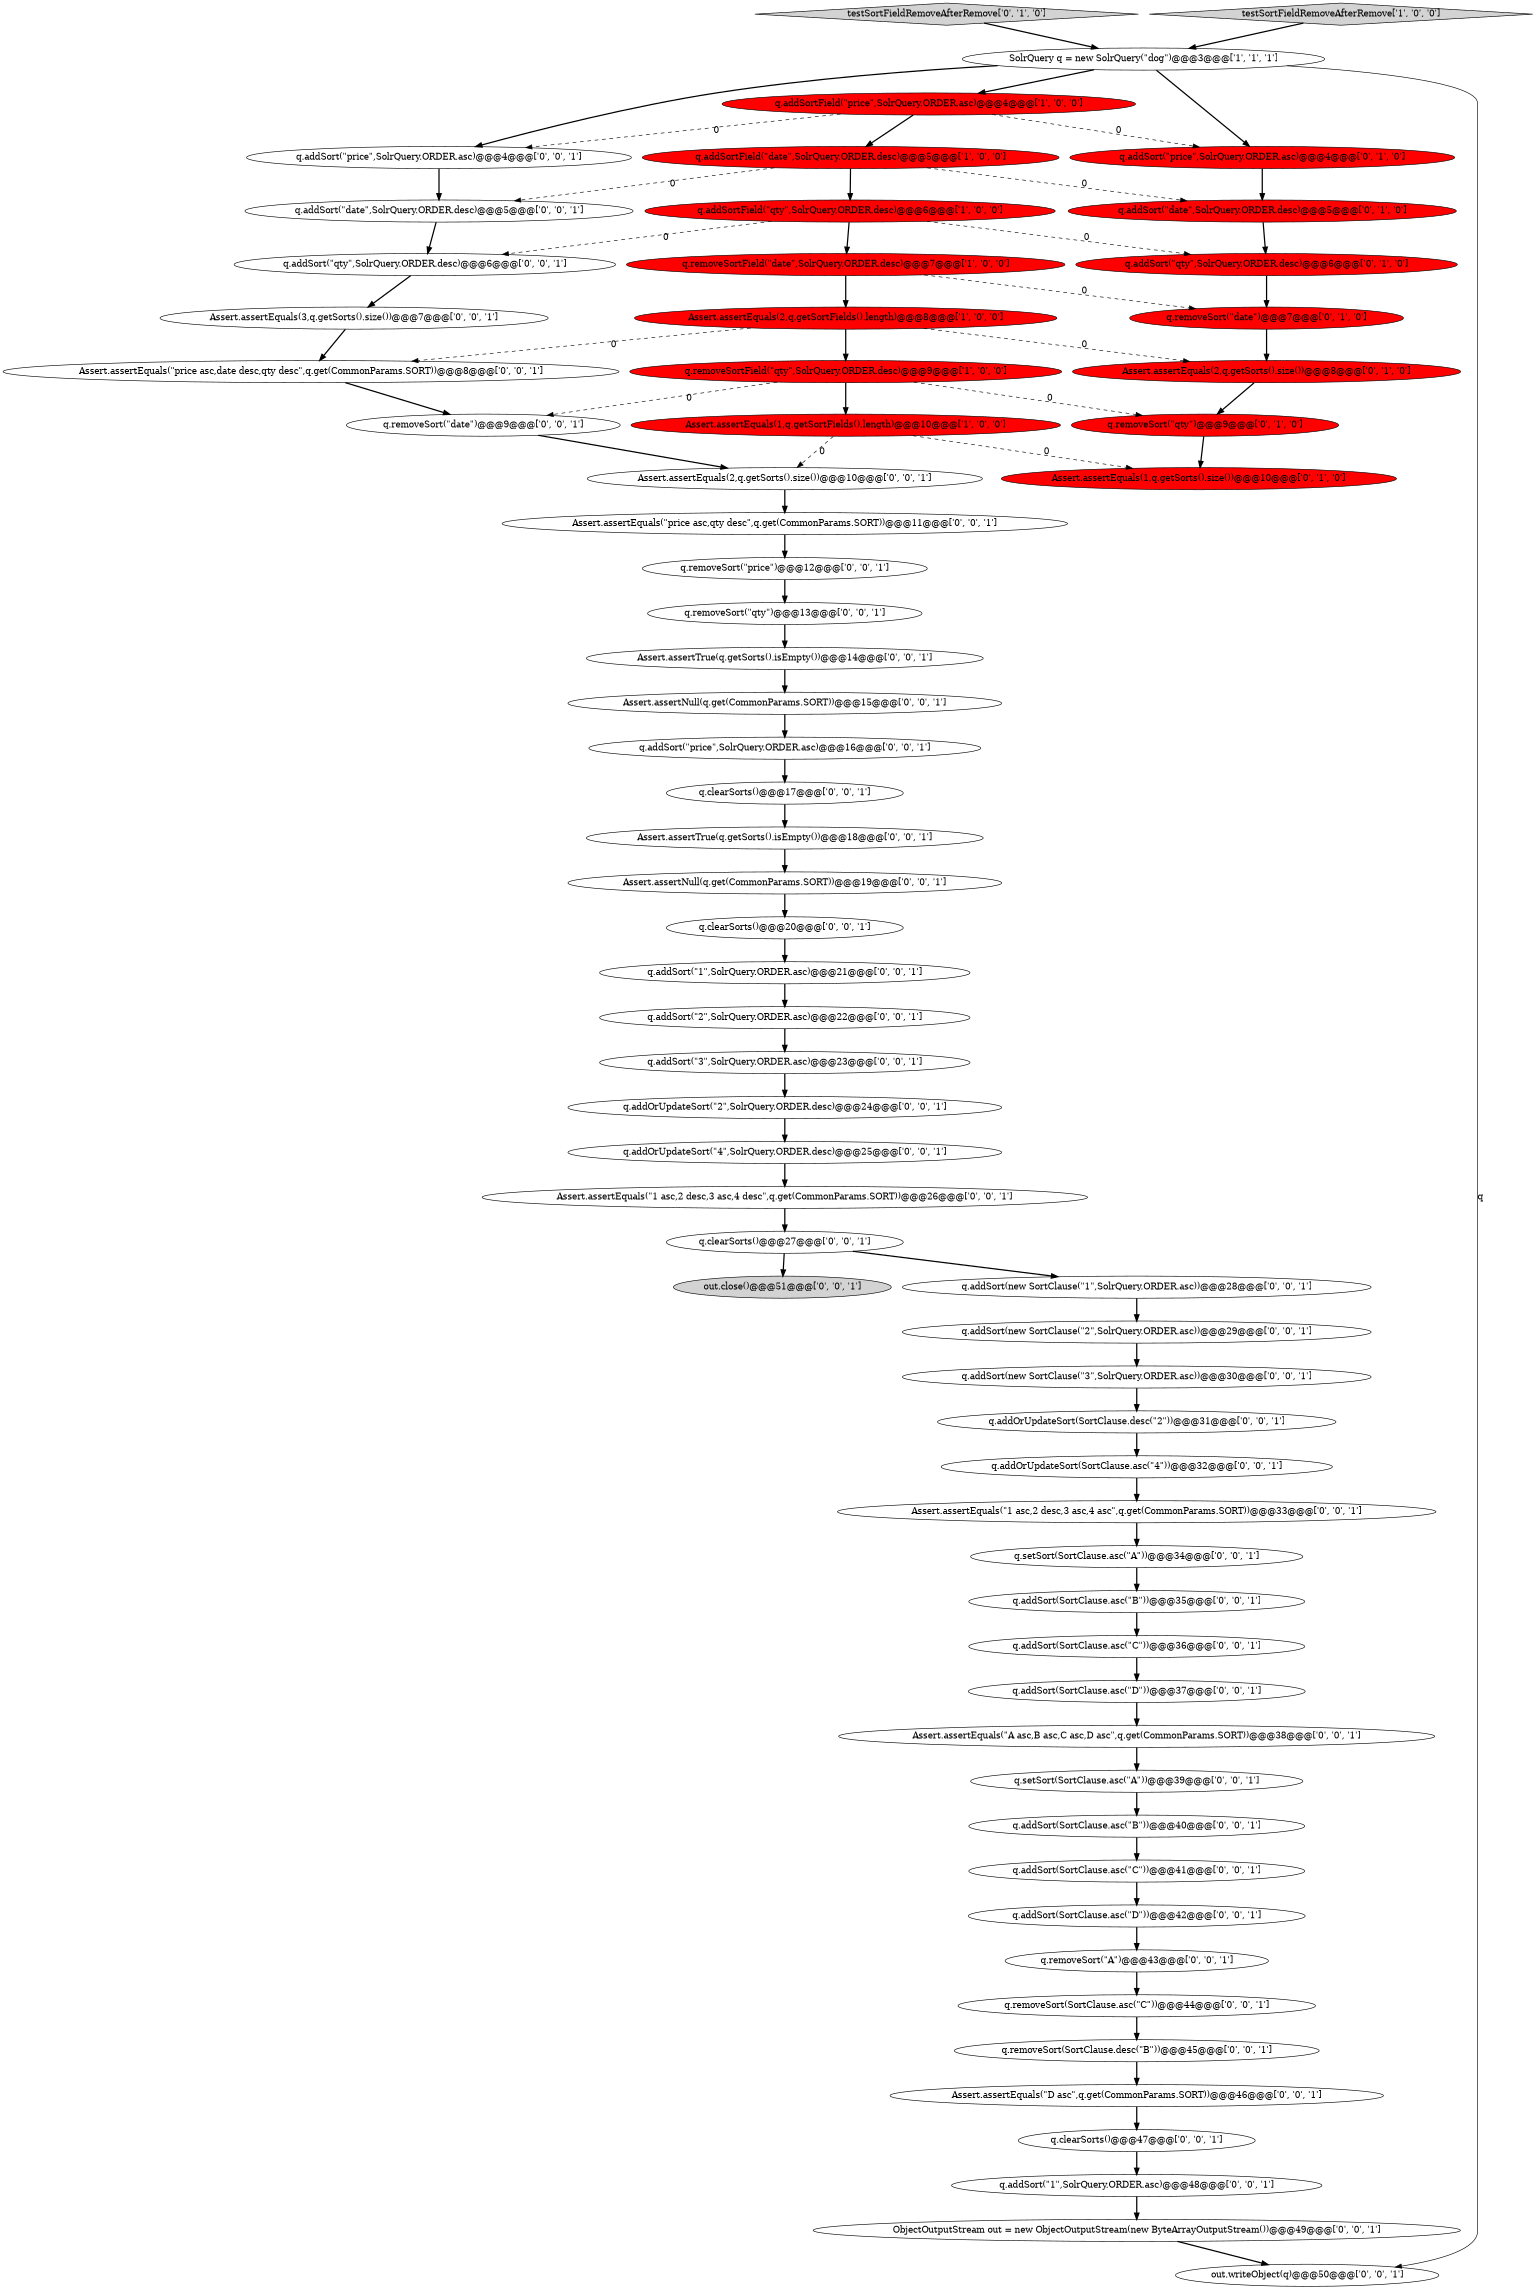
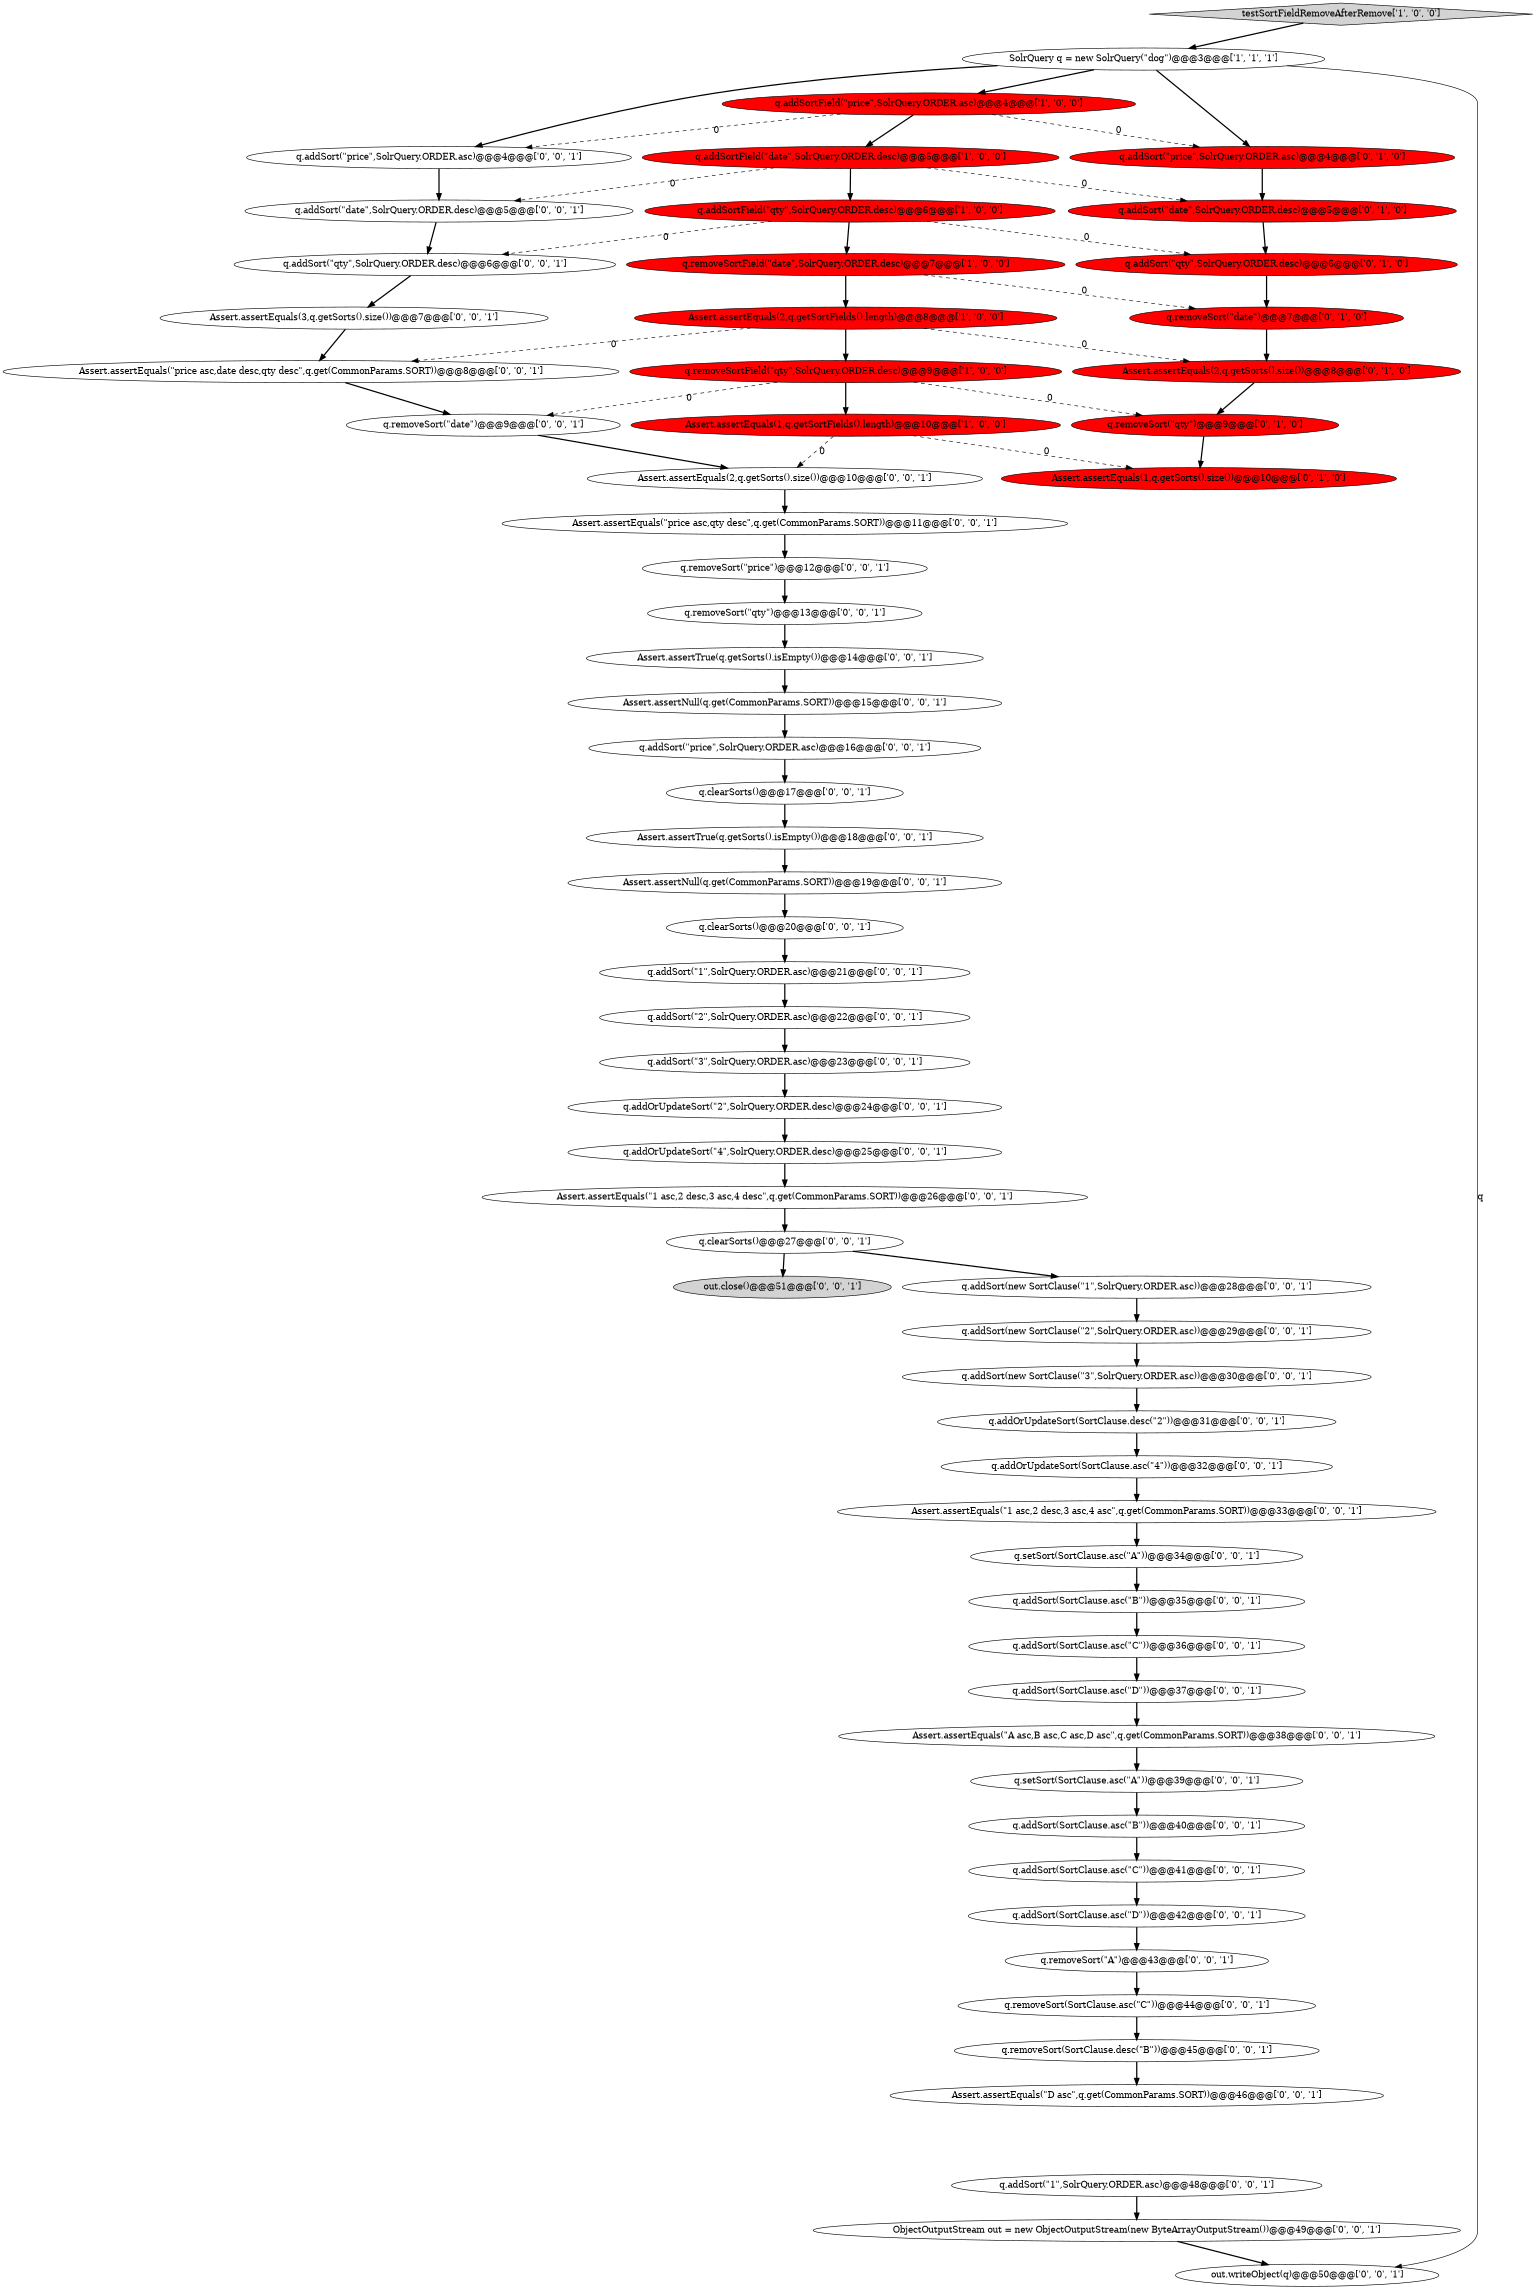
node "testSortFieldRemoveAfterRemove['0', '1', '0']": removed
node "q.clearSorts()@@@47@@@['0', '0', '1']": removed
